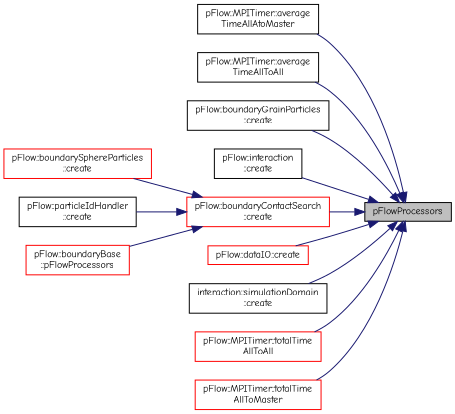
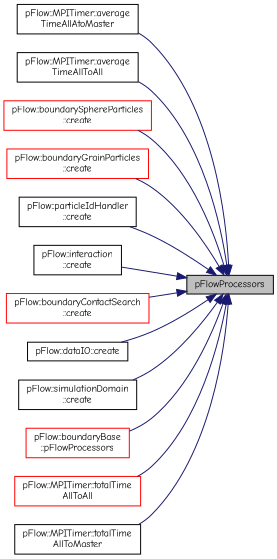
node "pFlow::boundaryGrainParticles ::create": color black -> red
edge "pFlow::boundarySphereParticles ::create" -> "pFlow::boundaryContactSearch ::create": now "pFlow::boundarySphereParticles ::create" -> "pFlowProcessors"
edge "pFlow::particleIdHandler ::create" -> "pFlow::boundaryContactSearch ::create": now "pFlow::particleIdHandler ::create" -> "pFlowProcessors"
edge "pFlow::boundaryBase ::pFlowProcessors" -> "pFlow::boundaryContactSearch ::create": now "pFlow::boundaryBase ::pFlowProcessors" -> "pFlowProcessors"
node "pFlow::dataIO::create": color red -> black
node "interaction::simulationDomain ::create": label "interaction::simulationDomain ::create" -> "pFlow::simulationDomain ::create"
node "pFlow::MPITimer::totalTime AllToMaster": color red -> black
